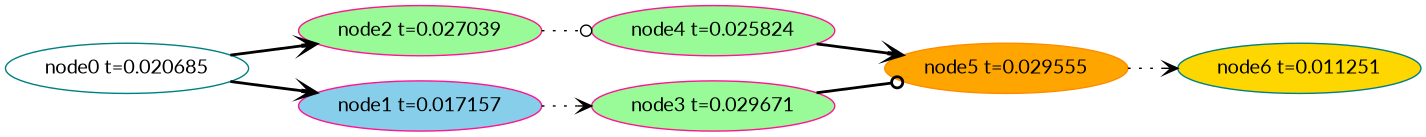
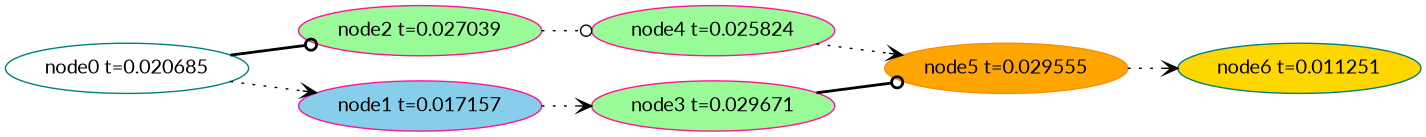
edge "node4 t=0.025824" -> "node5 t=0.029555": style bold -> dotted
edge "node0 t=0.020685" -> "node2 t=0.027039": arrowhead vee -> odot
edge "node0 t=0.020685" -> "node1 t=0.017157": style bold -> dotted
